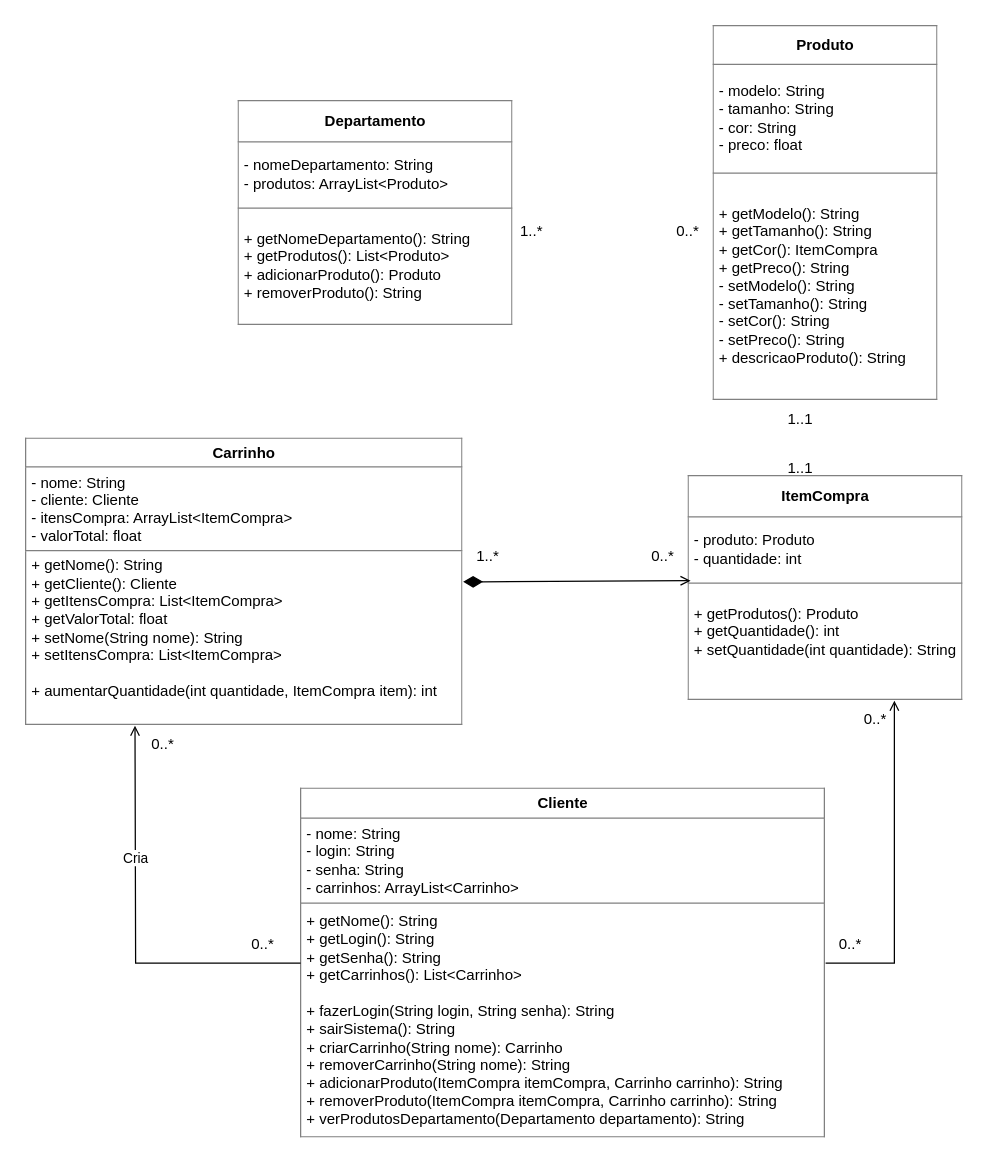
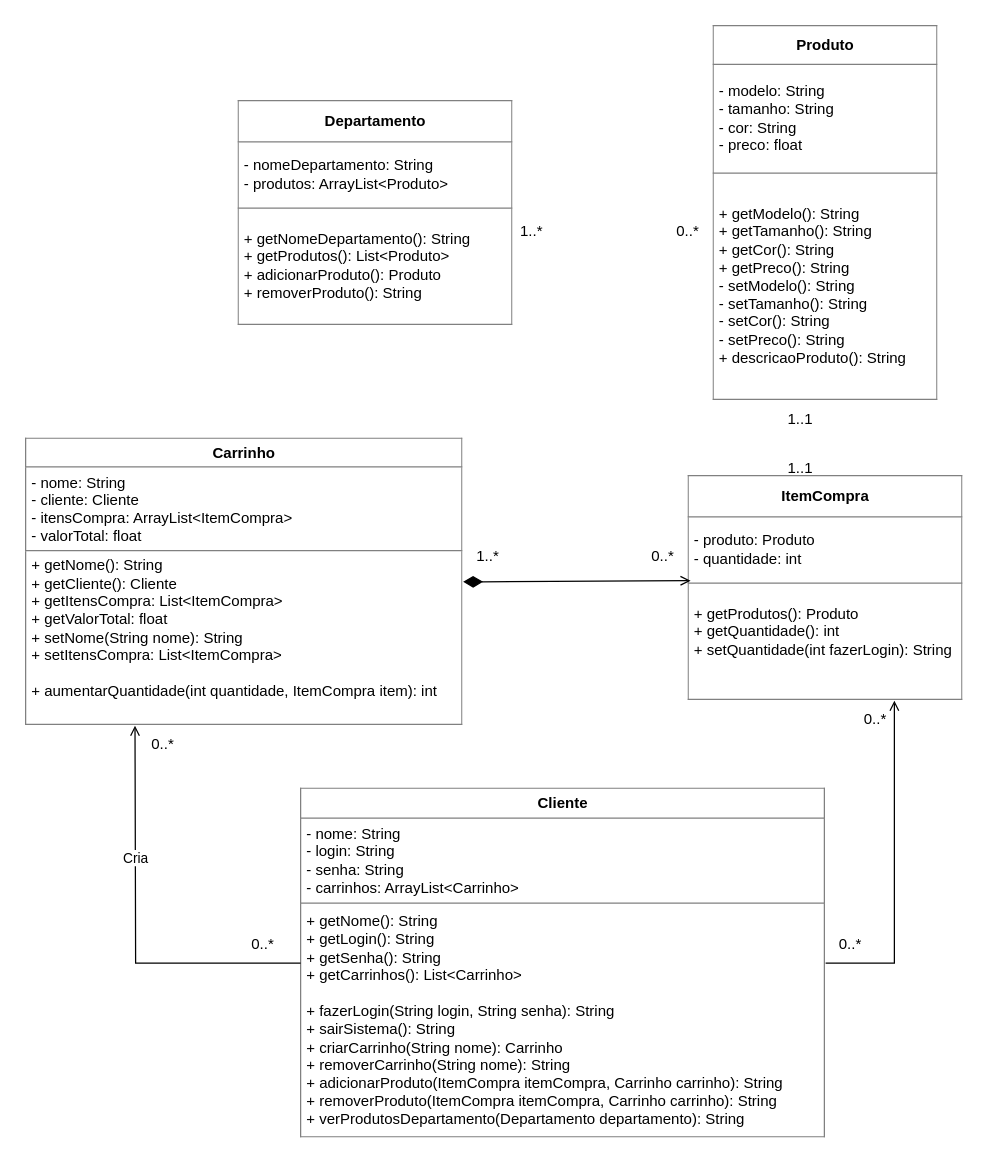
node "Produto - modelo: String - tamanho: String - cor: String - preco: float + getModelo(): String + getTamanho(): String + getCor(): ItemCompra + getPreco(): String - setModelo(): String - setTamanho(): String - setCor(): String - setPreco(): String + descricaoProduto(): String": label "Produto - modelo: String - tamanho: String - cor: String - preco: float + getModelo(): String + getTamanho(): String + getCor(): ItemCompra + getPreco(): String - setModelo(): String - setTamanho(): String - setCor(): String - setPreco(): String + descricaoProduto(): String" -> "Produto - modelo: String - tamanho: String - cor: String - preco: float + getModelo(): String + getTamanho(): String + getCor(): String + getPreco(): String - setModelo(): String - setTamanho(): String - setCor(): String - setPreco(): String + descricaoProduto(): String"
node "ItemCompra - produto: Produto - quantidade: int + getProdutos(): Produto + getQuantidade(): int + setQuantidade(int quantidade): String": label "ItemCompra - produto: Produto - quantidade: int + getProdutos(): Produto + getQuantidade(): int + setQuantidade(int quantidade): String" -> "ItemCompra - produto: Produto - quantidade: int + getProdutos(): Produto + getQuantidade(): int + setQuantidade(int fazerLogin): String"
